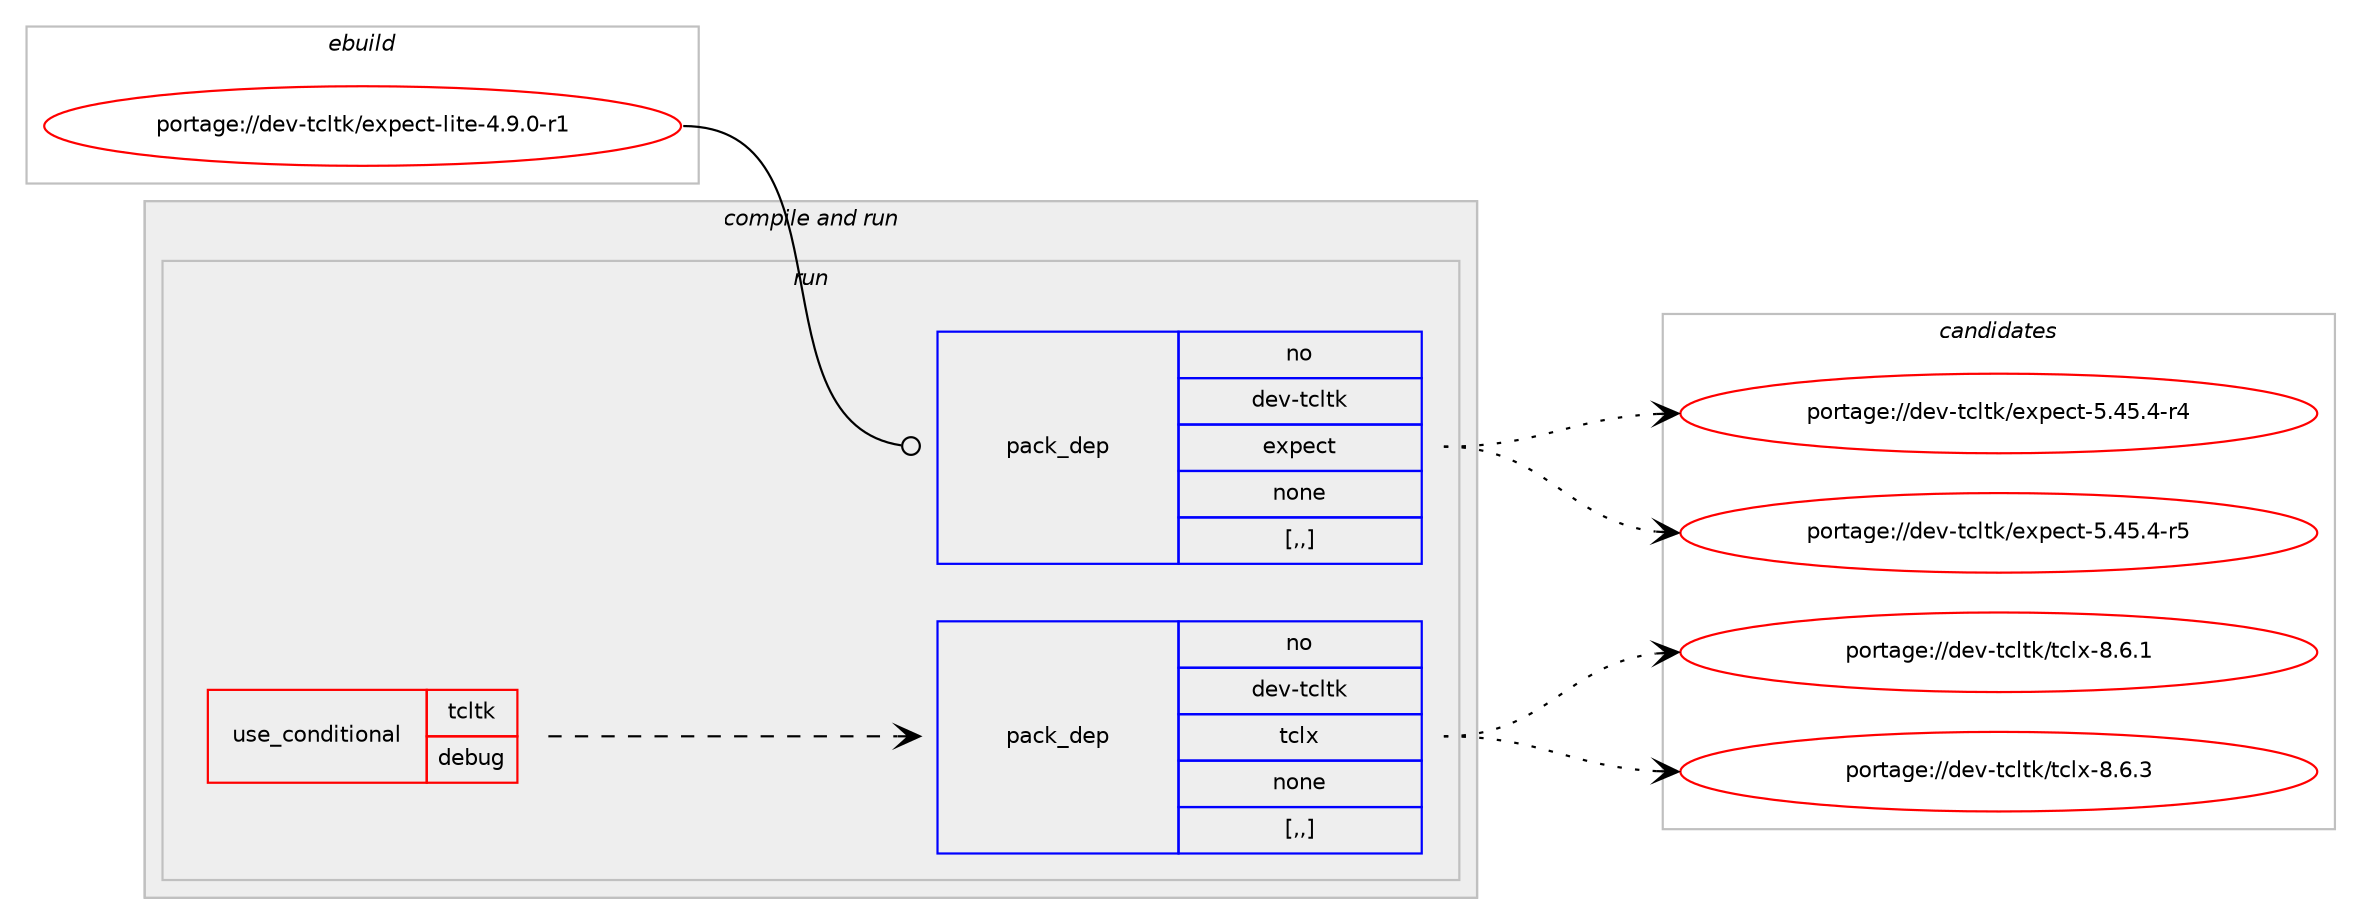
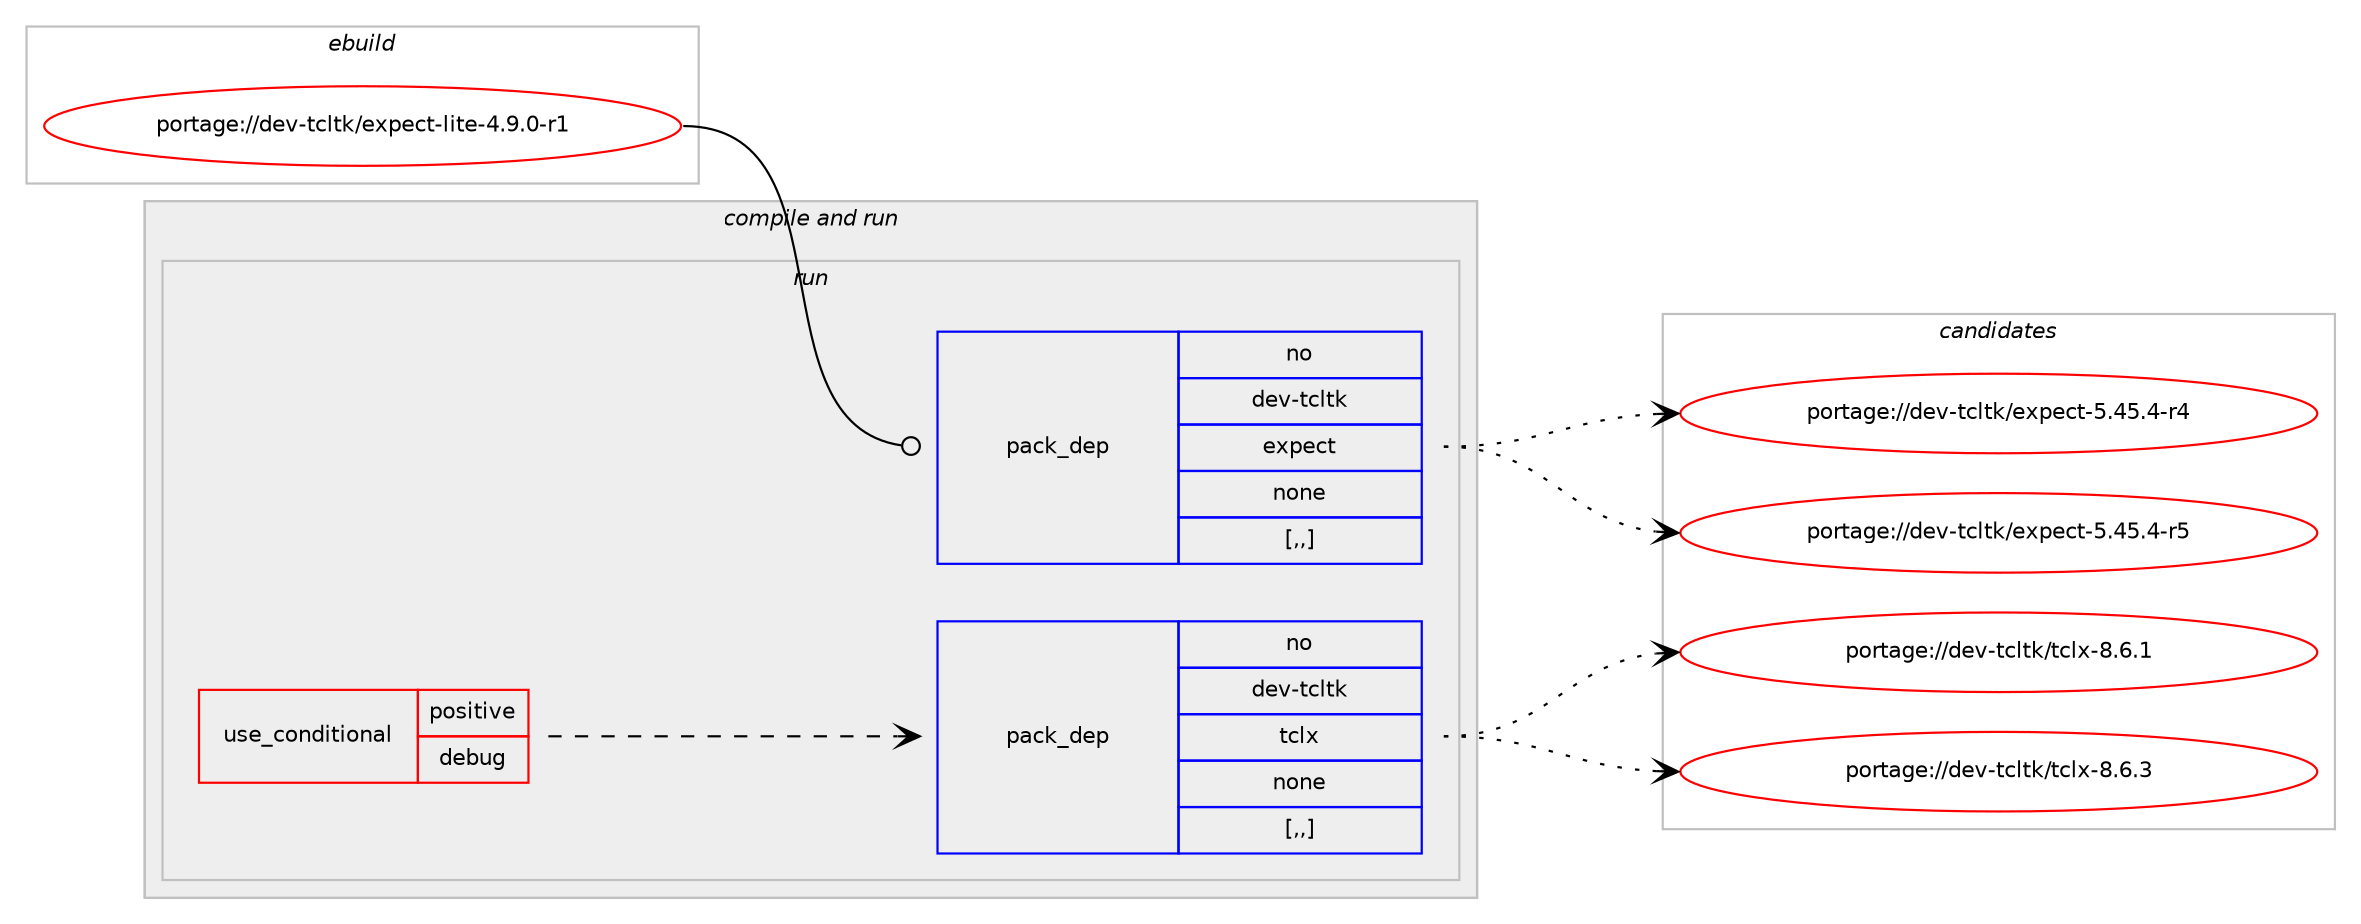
node "use_conditional": text "tcltk" -> "positive"
